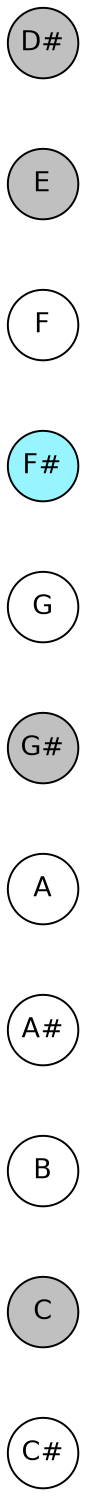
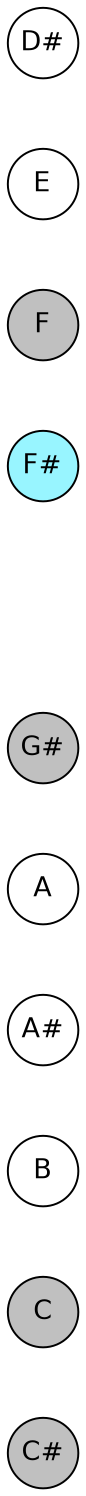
node "D#": fillcolor gray -> white
node "E": fillcolor gray -> white
node "F": fillcolor white -> gray
node "G": removed
node "C#": fillcolor white -> gray
